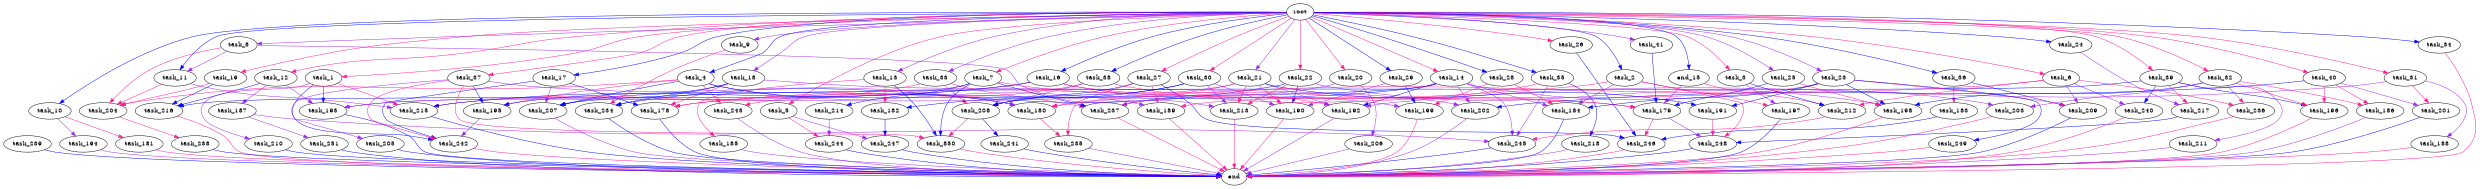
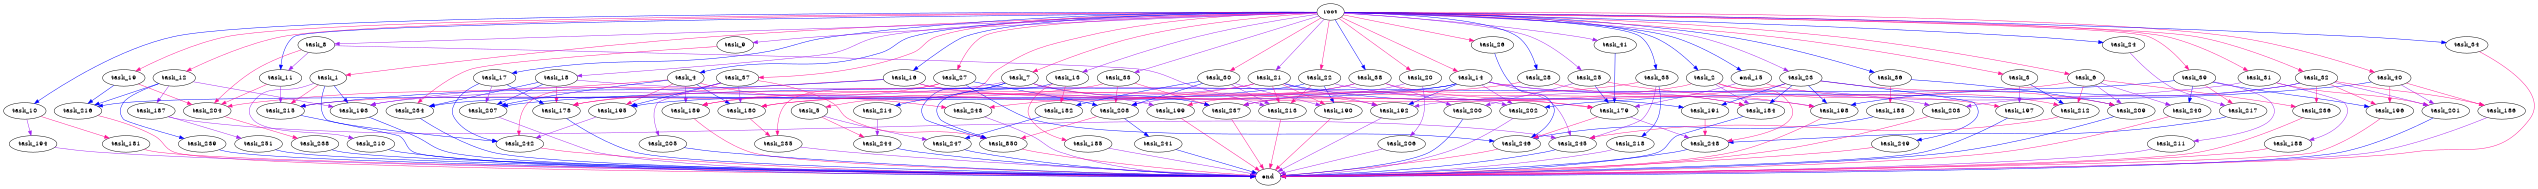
node "task_29": removed
edge "task_32" -> "task_201": added
node "task_200": added
edge "task_12" -> "task_239": added
